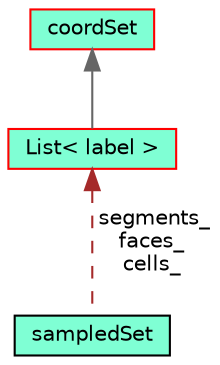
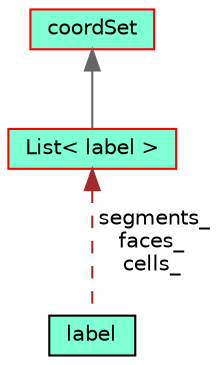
node "sampledSet": label "sampledSet" -> "label"
